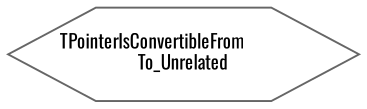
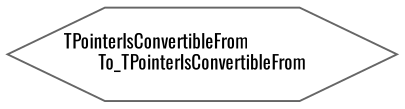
node "TPointerIsConvertibleFrom To_Unrelated": label "TPointerIsConvertibleFrom To_Unrelated" -> "TPointerIsConvertibleFrom To_TPointerIsConvertibleFrom"
